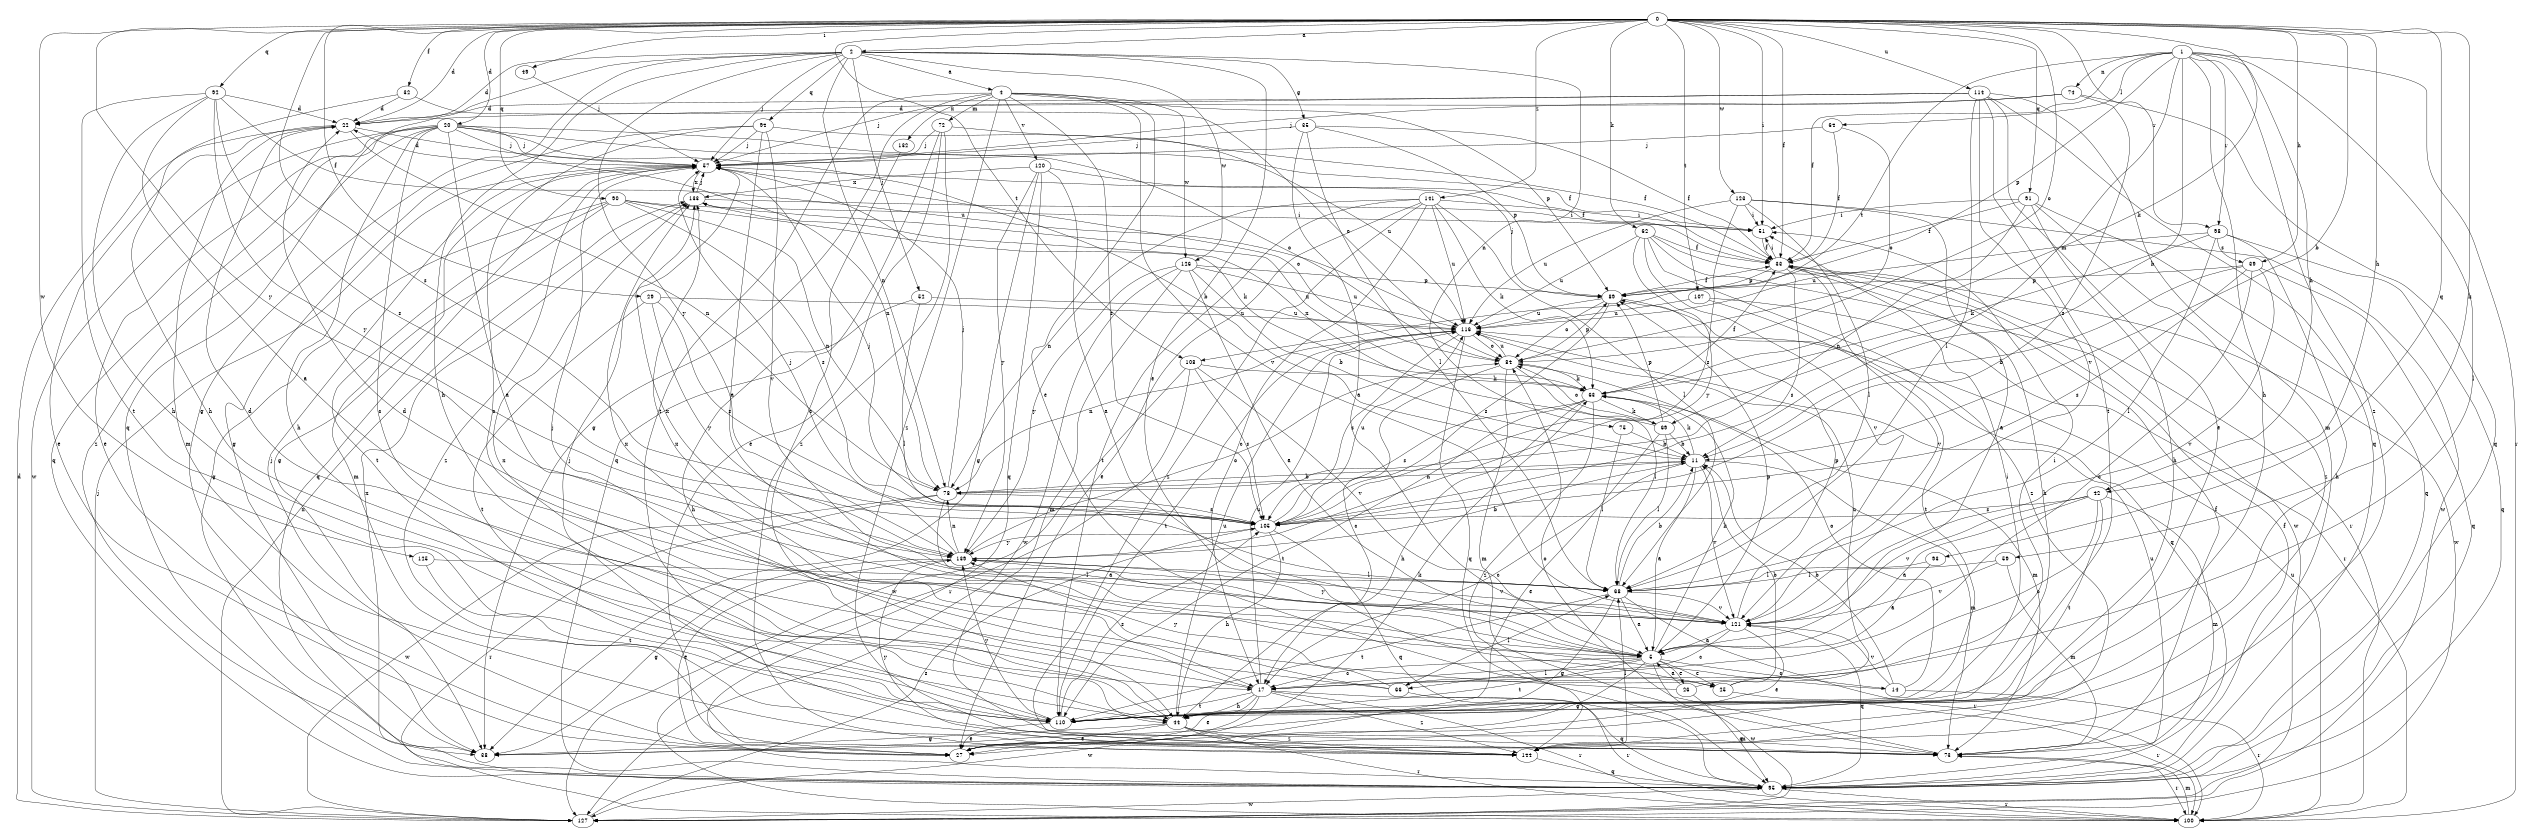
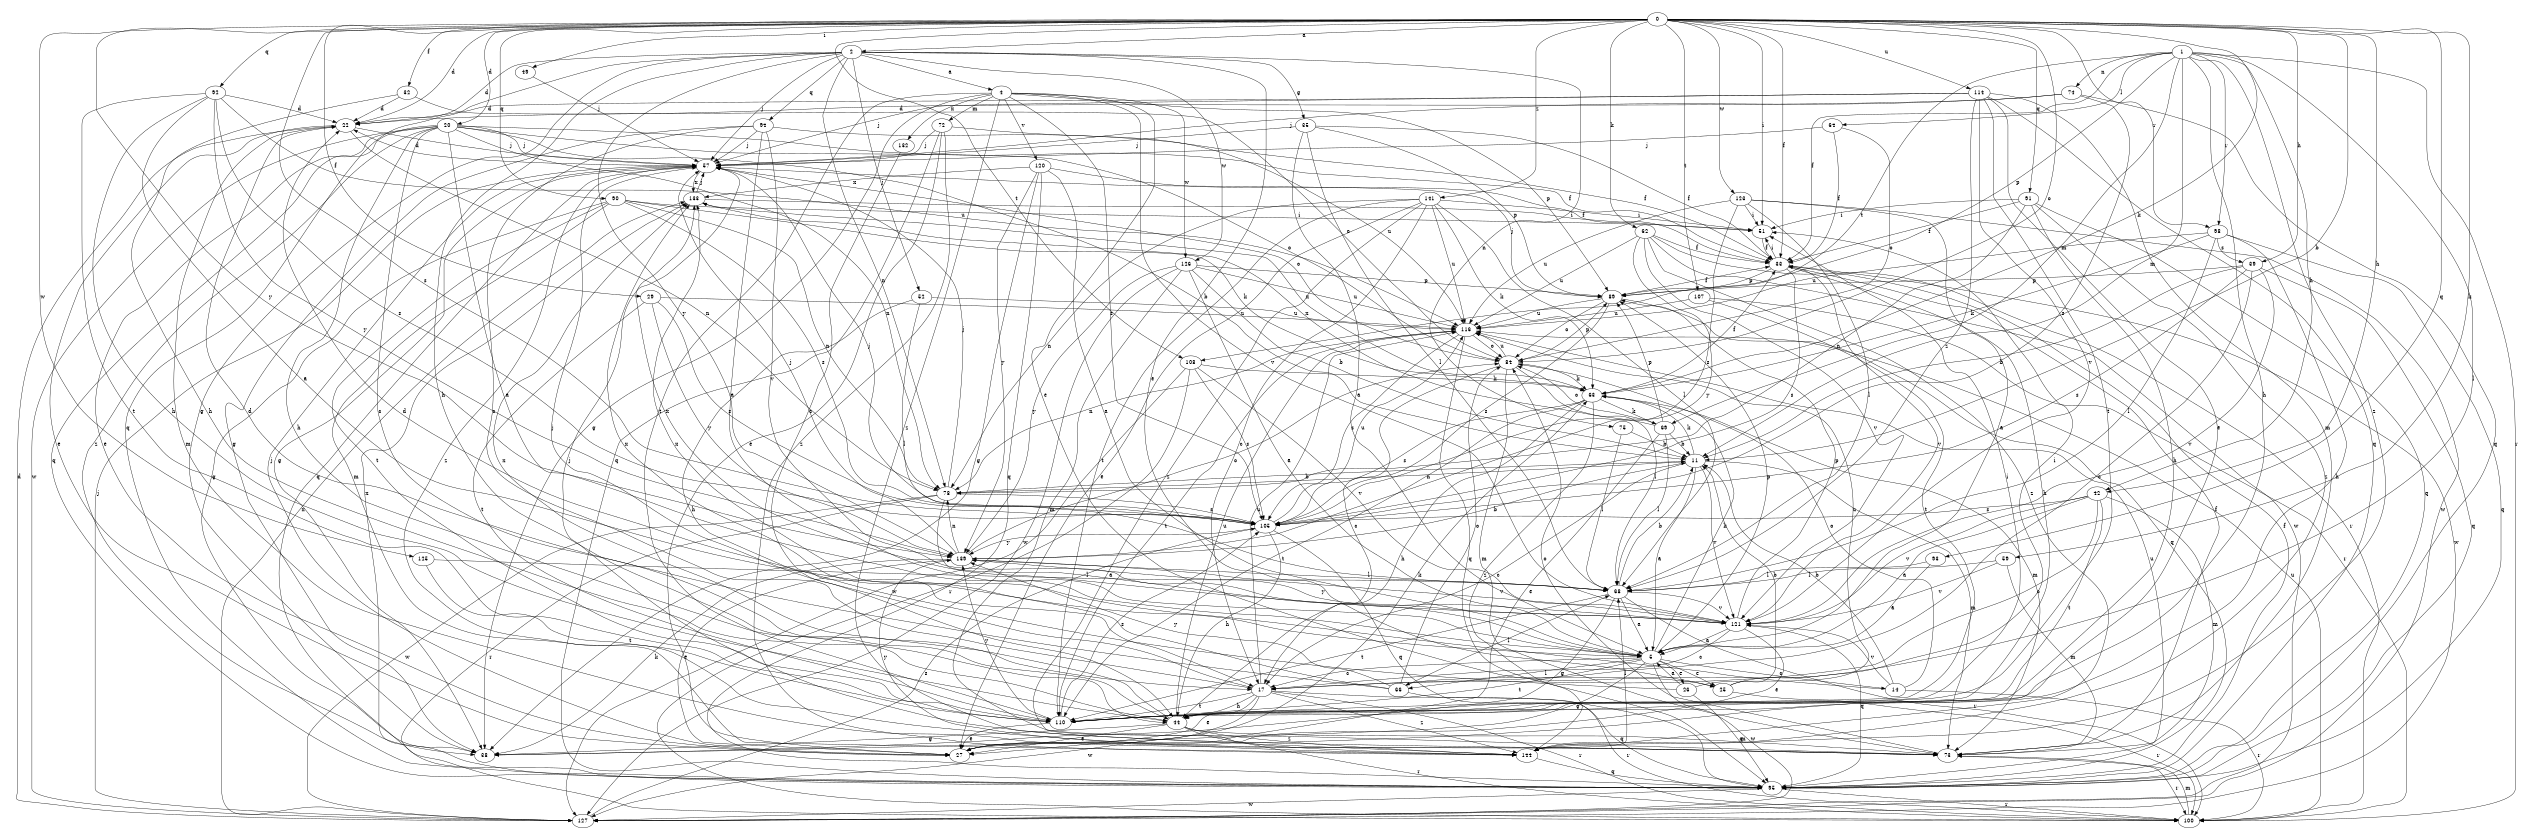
edge "1" -> "11": label "b" -> "m"
edge "114" -> "68": label "l" -> "z"
edge "66" -> "84": added, label "o"
edge "139" -> "38": label "g" -> "k"
